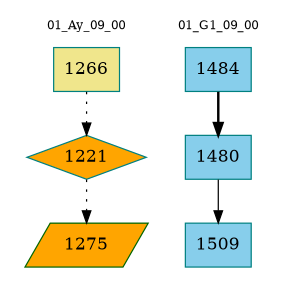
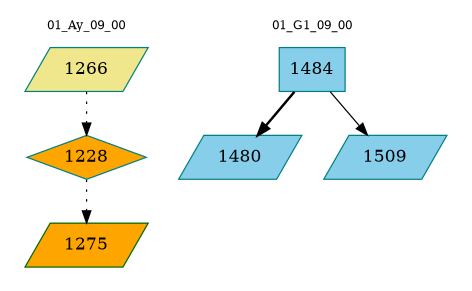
node "1266": shape box -> parallelogram
node "1221": label "1221" -> "1228"
node "1480": shape box -> parallelogram
edge "1480" -> "1509": now "1484" -> "1509"
node "1509": shape box -> parallelogram
